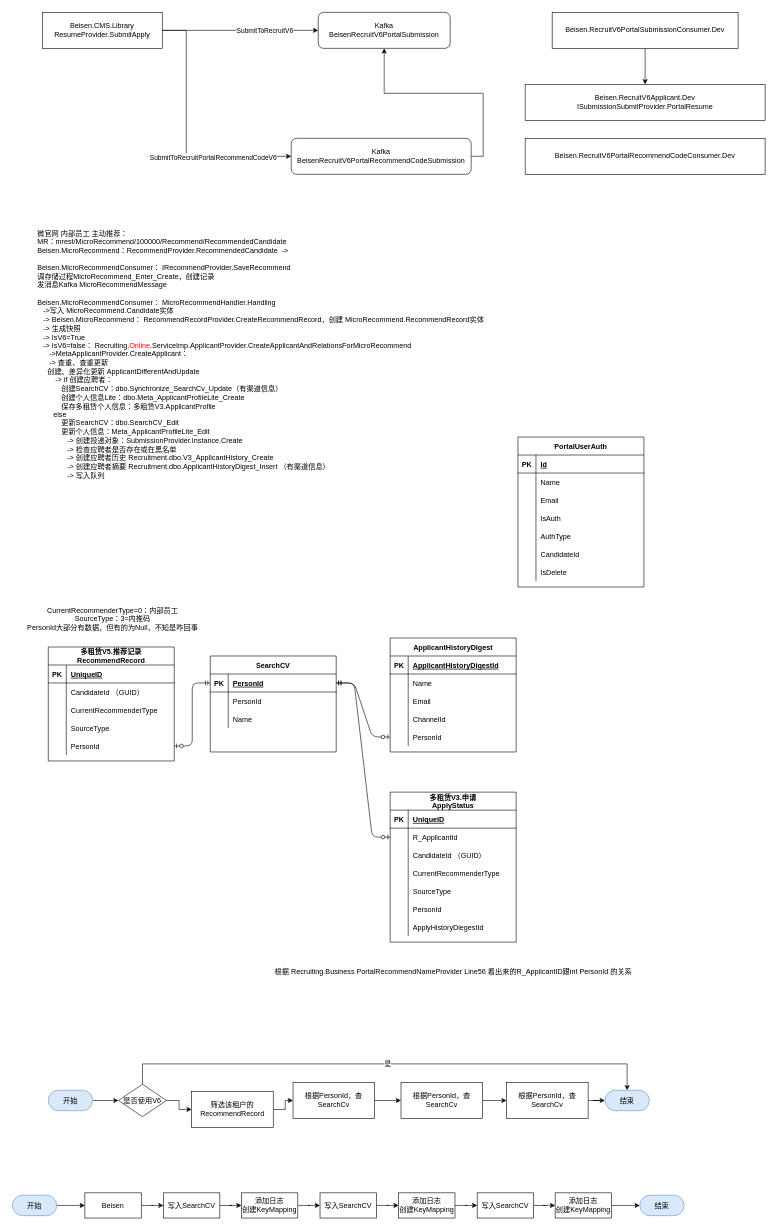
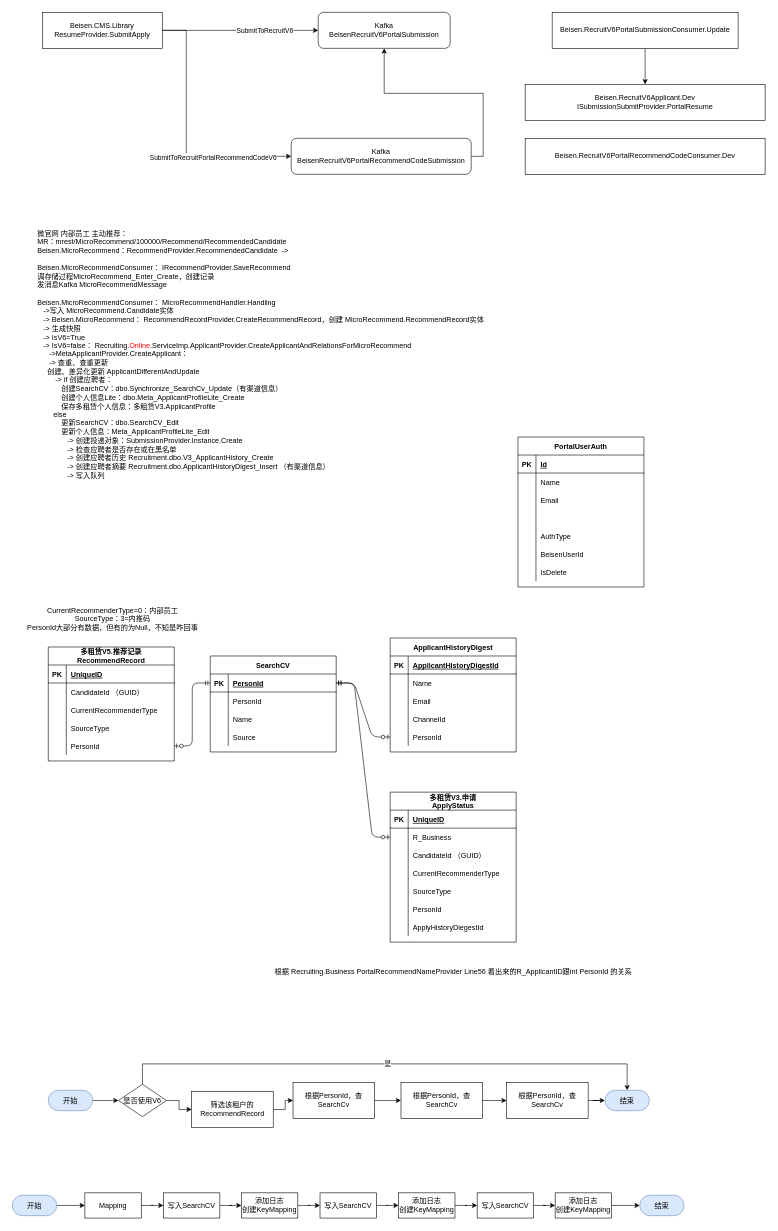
node "Beisen.RecruitV6PortalSubmissionConsumer.Dev": label "Beisen.RecruitV6PortalSubmissionConsumer.Dev" -> "Beisen.RecruitV6PortalSubmissionConsumer.Update"
node "IsAuth": removed
node "CandidateId": label "CandidateId" -> "BeisenUserId"
node "Source": added
node "R_ApplicantId": label "R_ApplicantId" -> "R_Business"
node "Beisen": label "Beisen" -> "Mapping"
